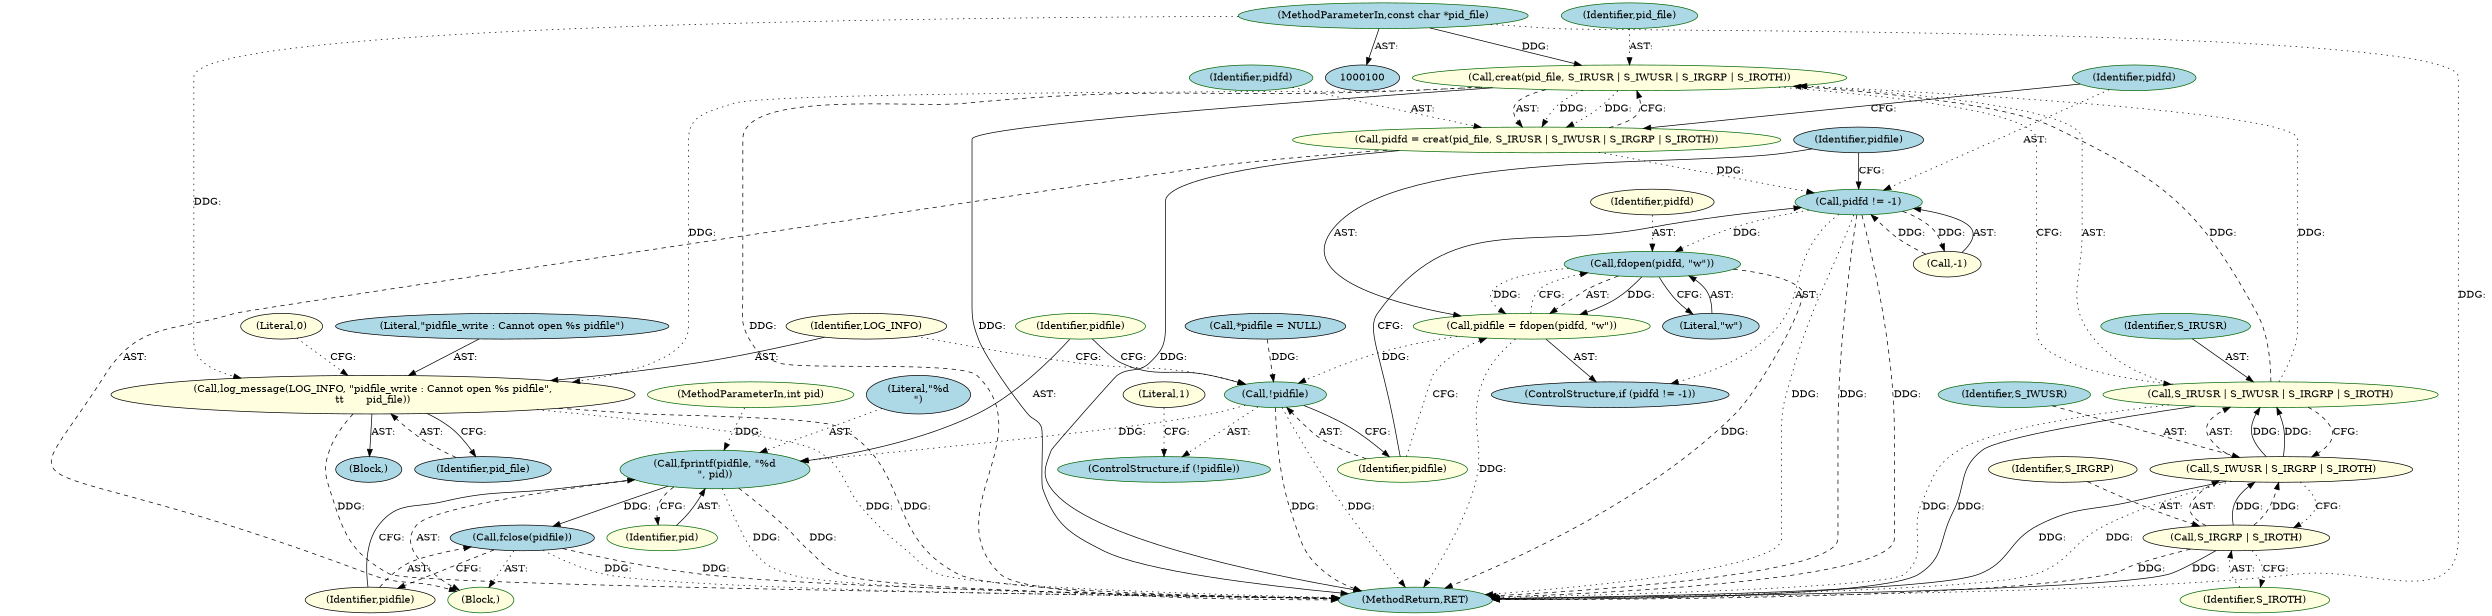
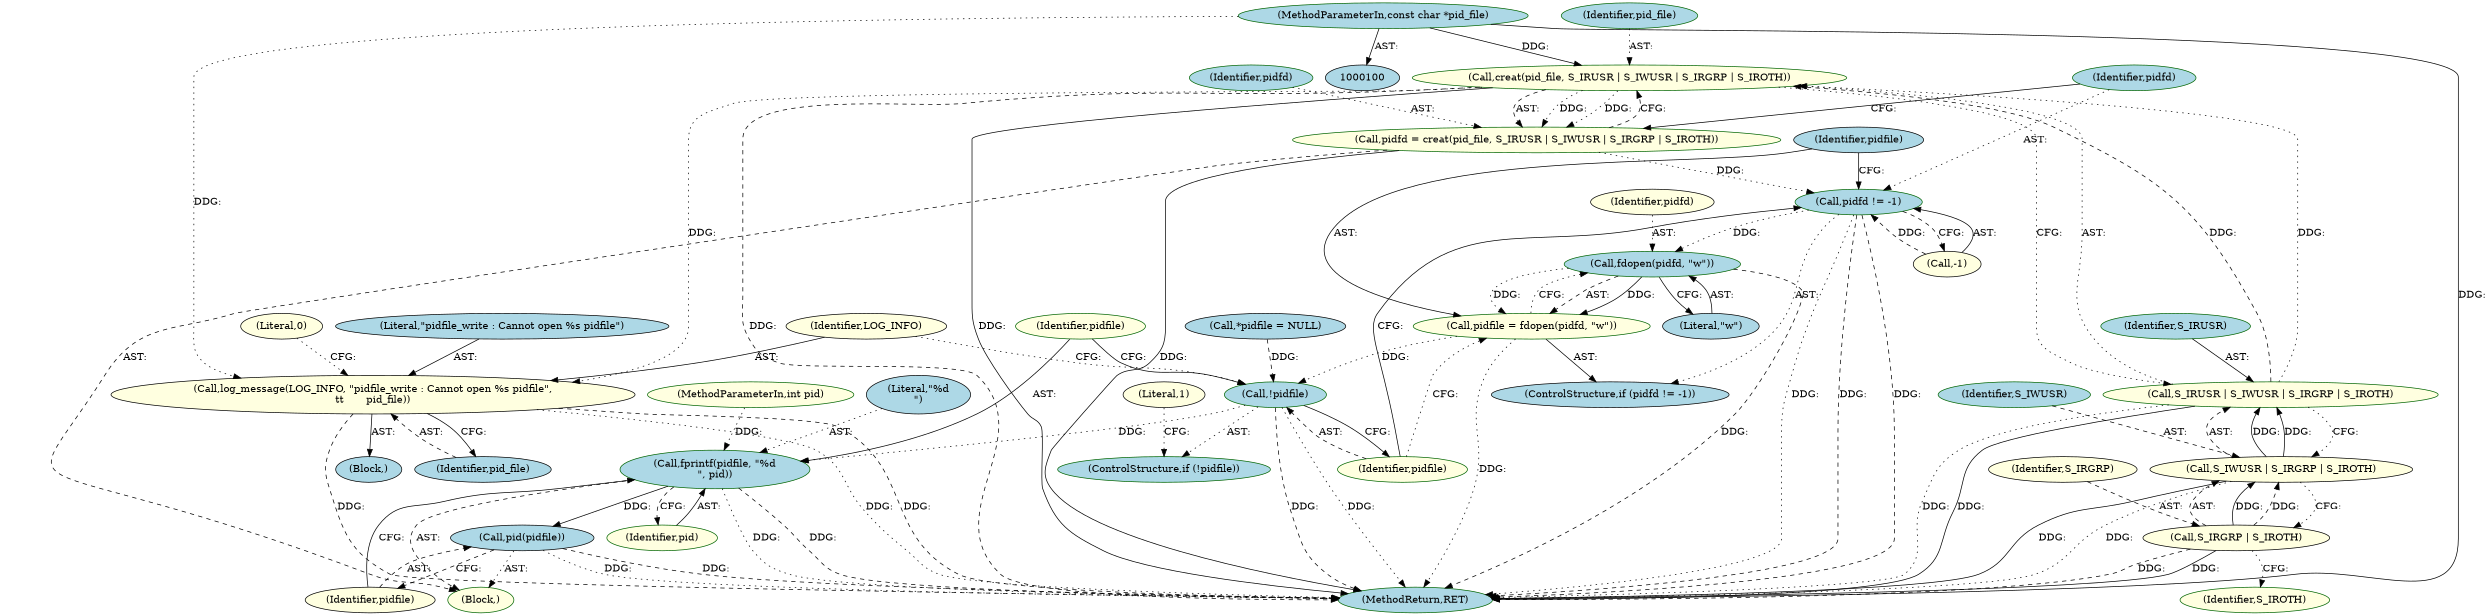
edge "(Call,pidfd != -1)" -> "(Call,-1)": label "DDG: " -> "CFG: "
edge "(MethodParameterIn,const char *pid_file)" -> "(MethodReturn,RET)": style dotted -> solid
edge "(Call,S_IRUSR | S_IWUSR | S_IRGRP | S_IROTH)" -> "(Call,S_IWUSR | S_IRGRP | S_IROTH)": style dashed -> dotted
node "(Call,fclose(pidfile))": label "(Call,fclose(pidfile))" -> "(Call,pid(pidfile))"
edge "(Identifier,S_IROTH)" -> "(Call,S_IRGRP | S_IROTH)": removed, label "AST:"
